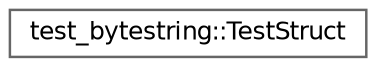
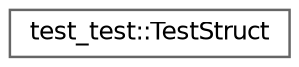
node "test_bytestring::TestStruct": label "test_bytestring::TestStruct" -> "test_test::TestStruct"
